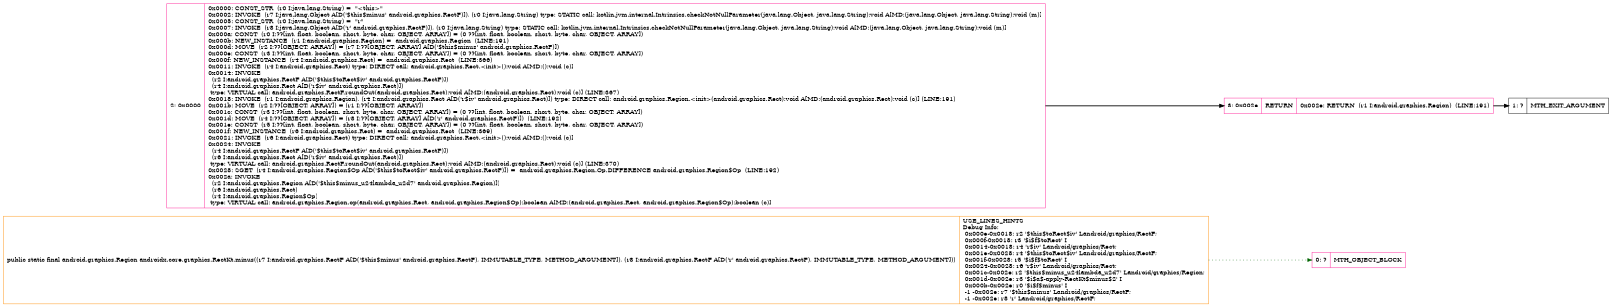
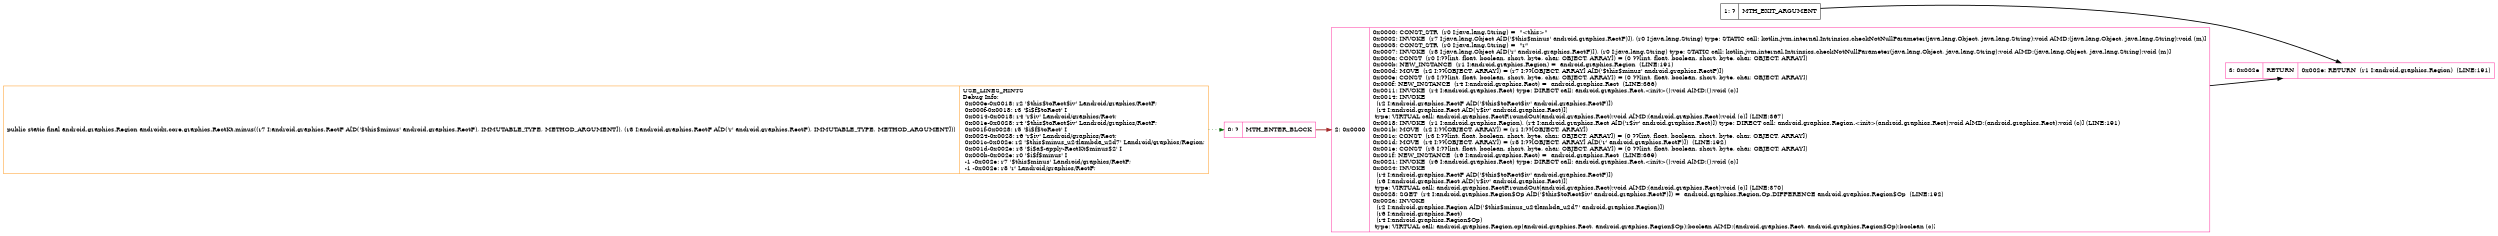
edge "3: 0x002e" -> "1: ?": reversed
edge "0: ?" -> "2: 0x0000": added
node "0: ?": text "MTH_OBJECT_BLOCK" -> "MTH_ENTER_BLOCK"
